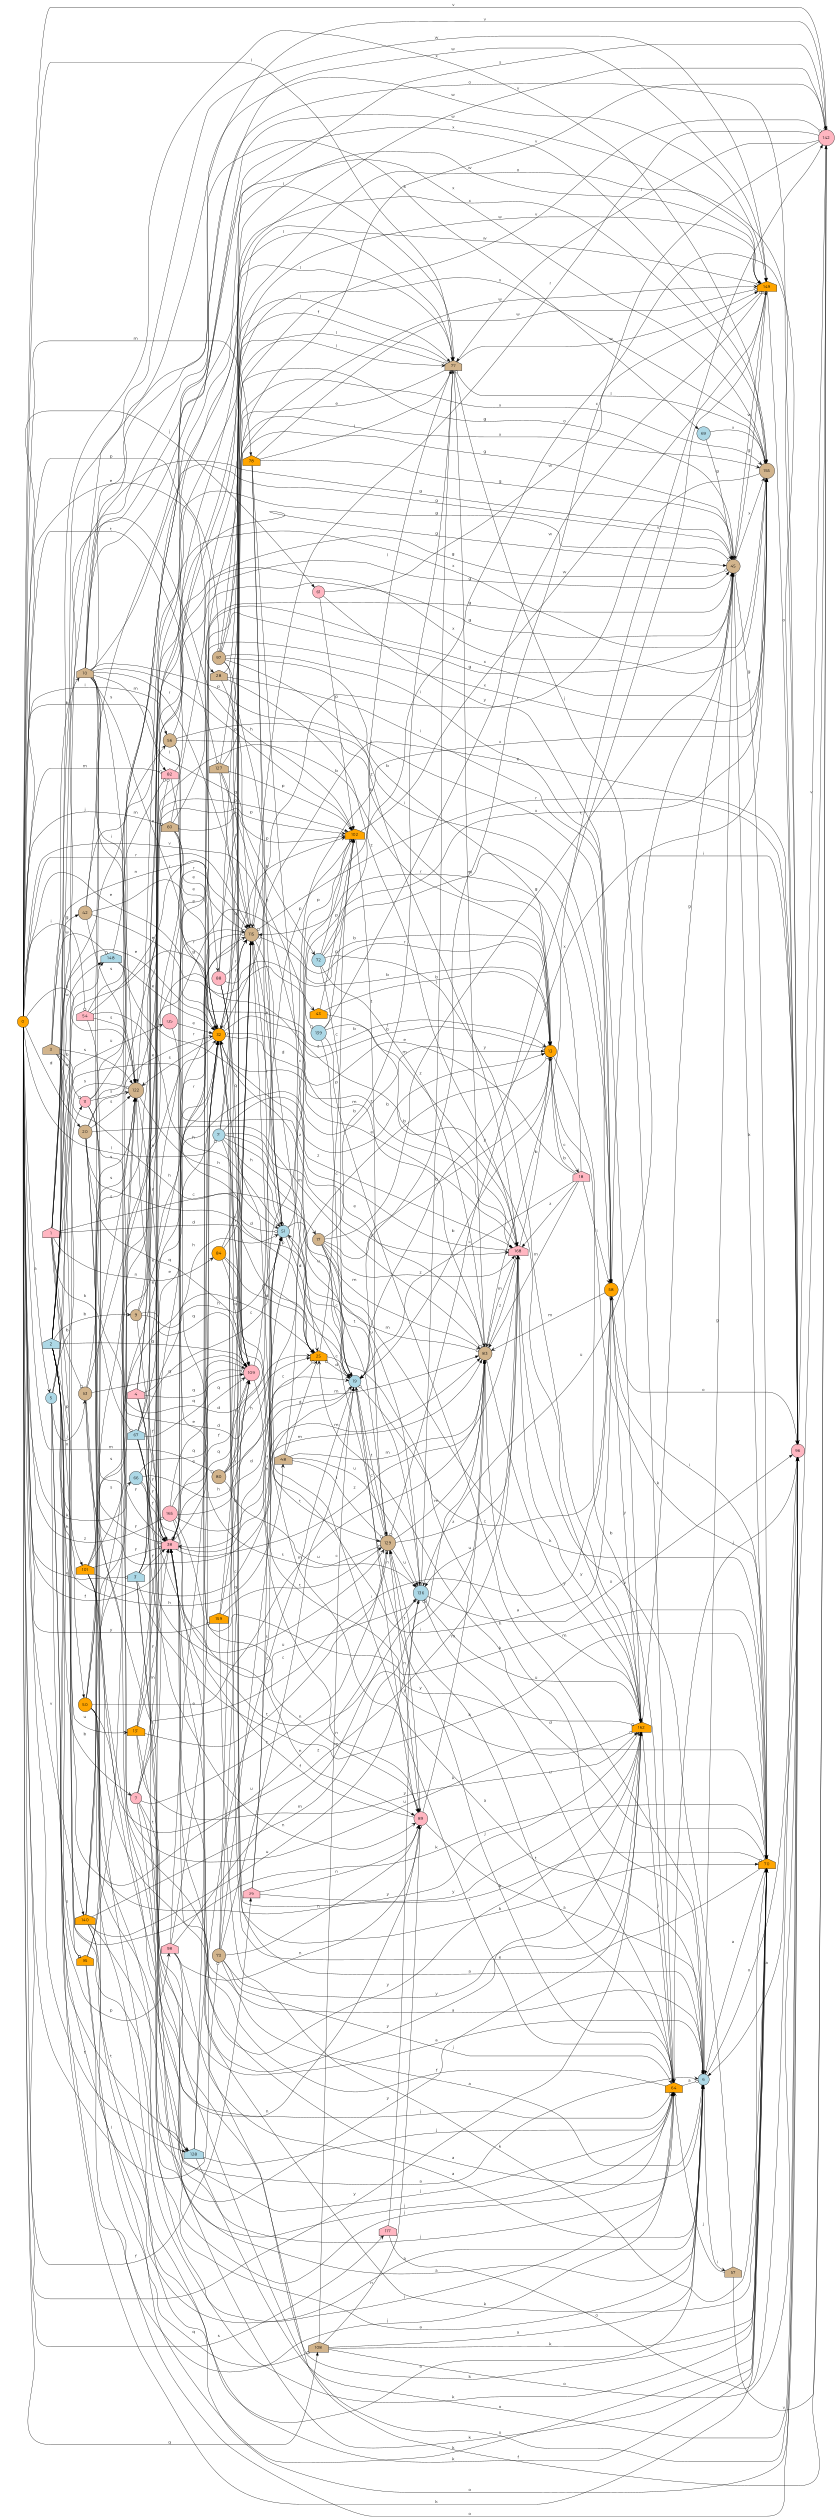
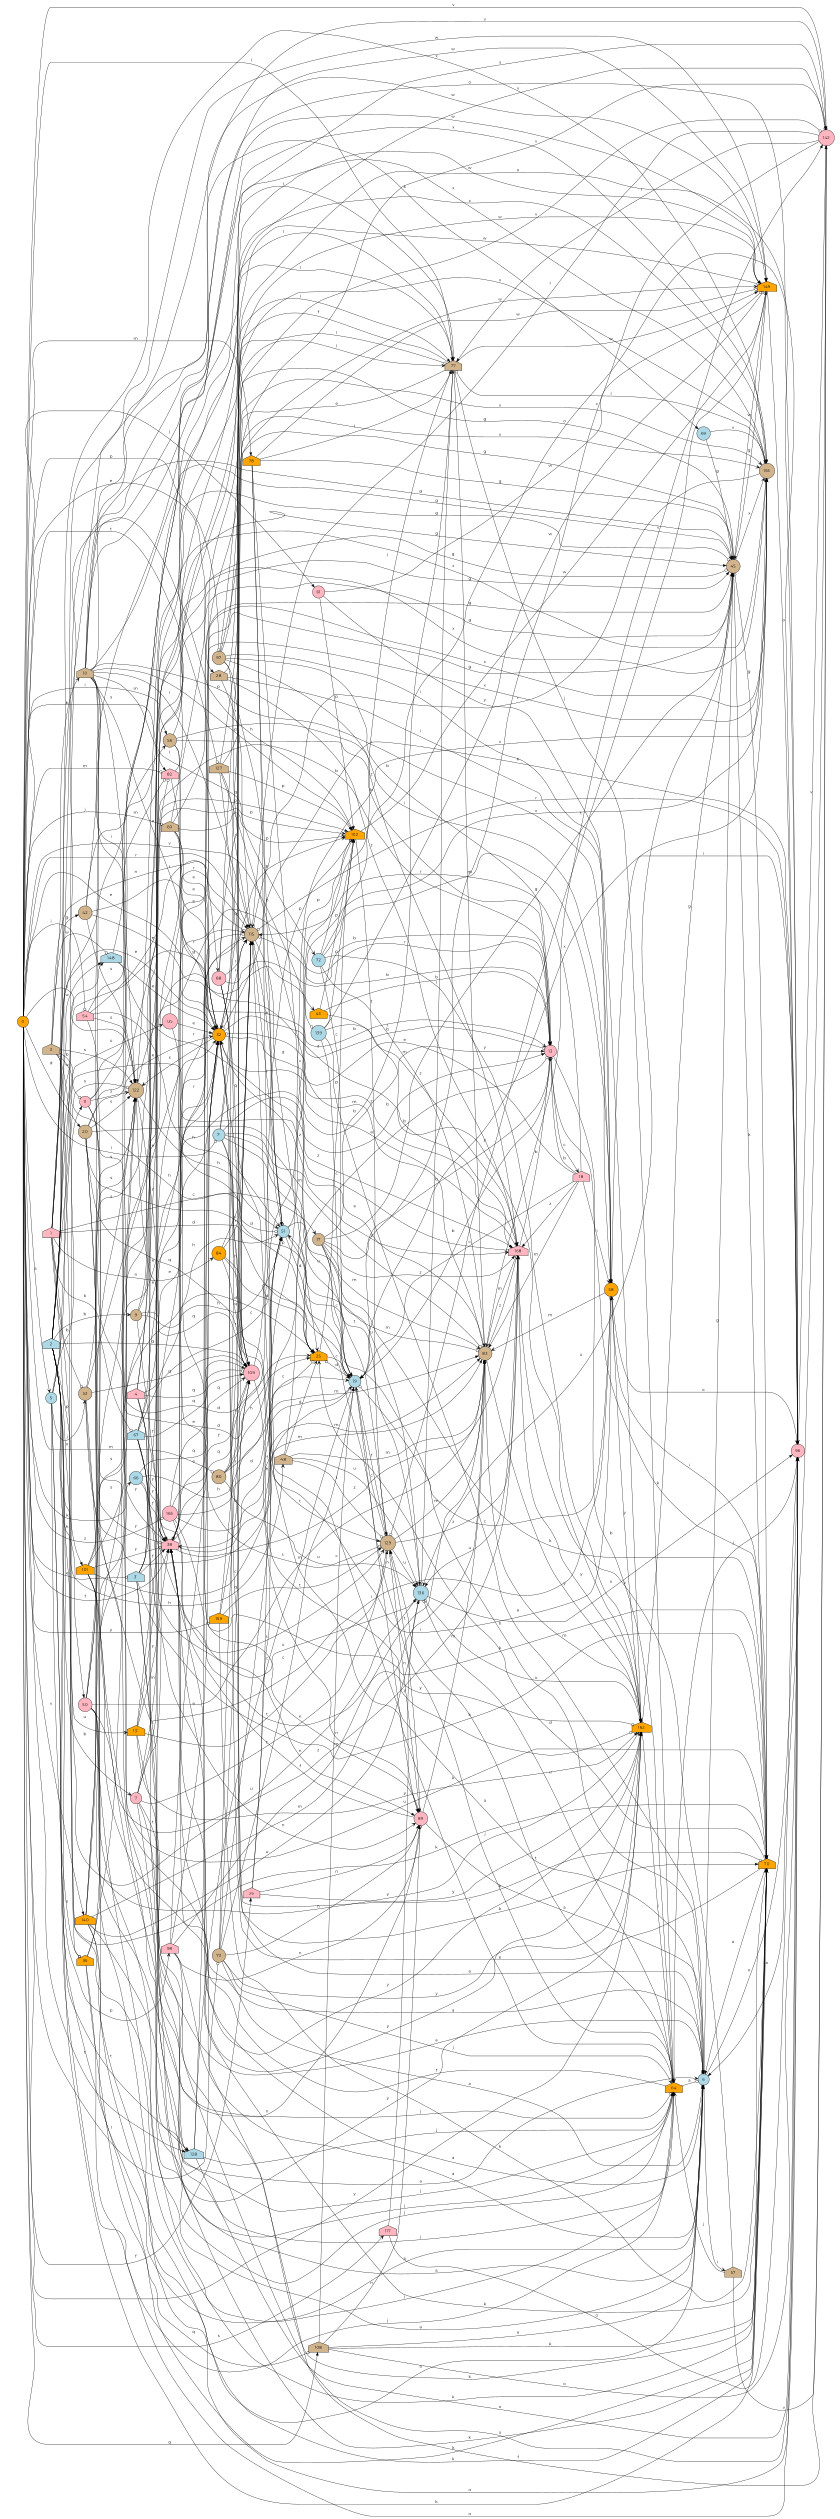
node "13": fillcolor orange -> lightpink
edge "71" -> "51": now "71" -> "109"
node "50": fillcolor orange -> lightpink
